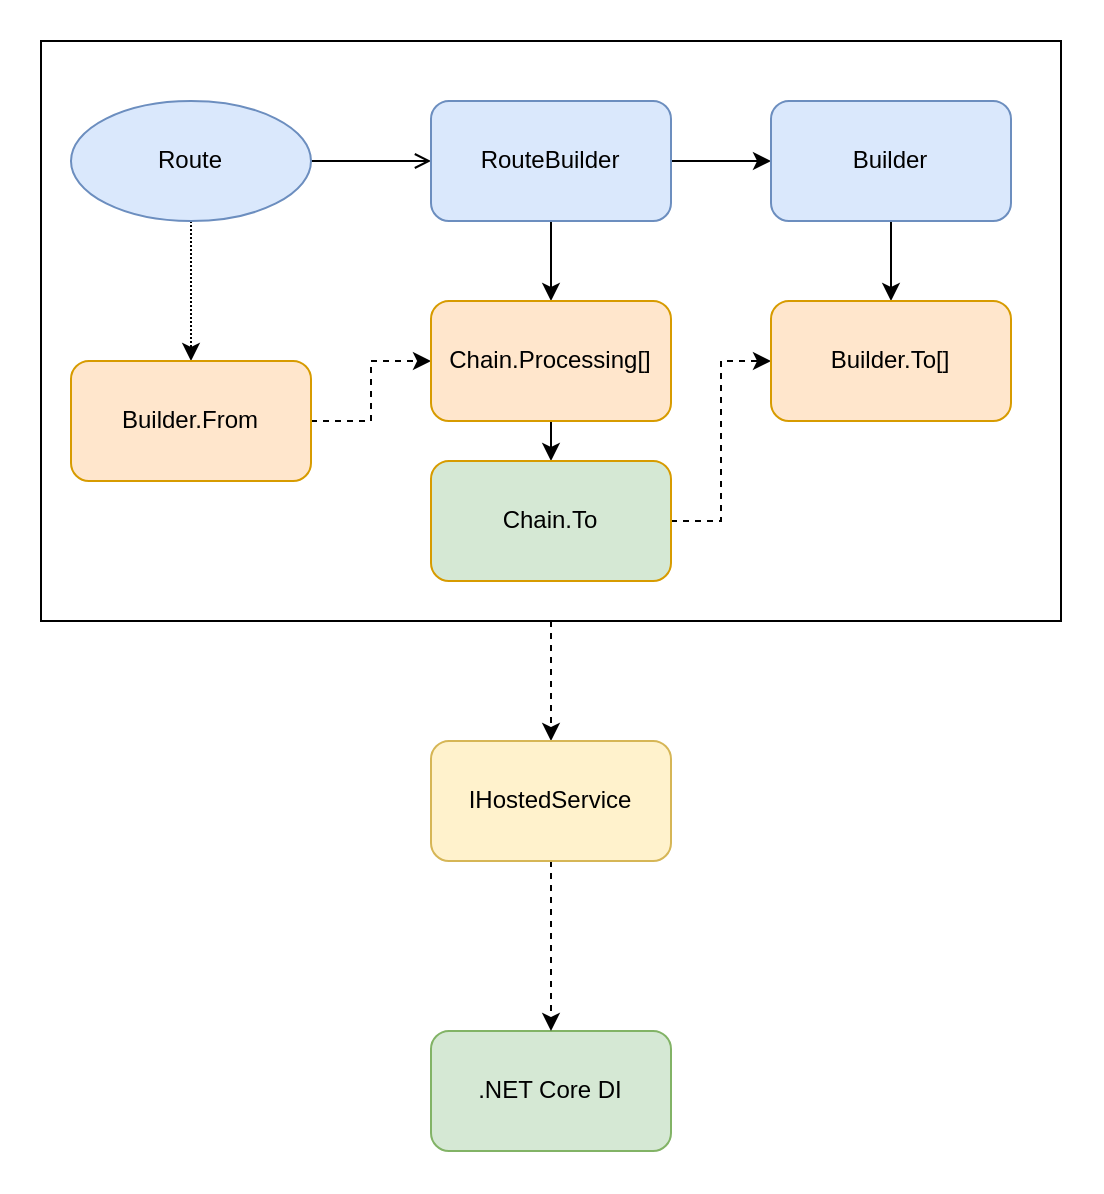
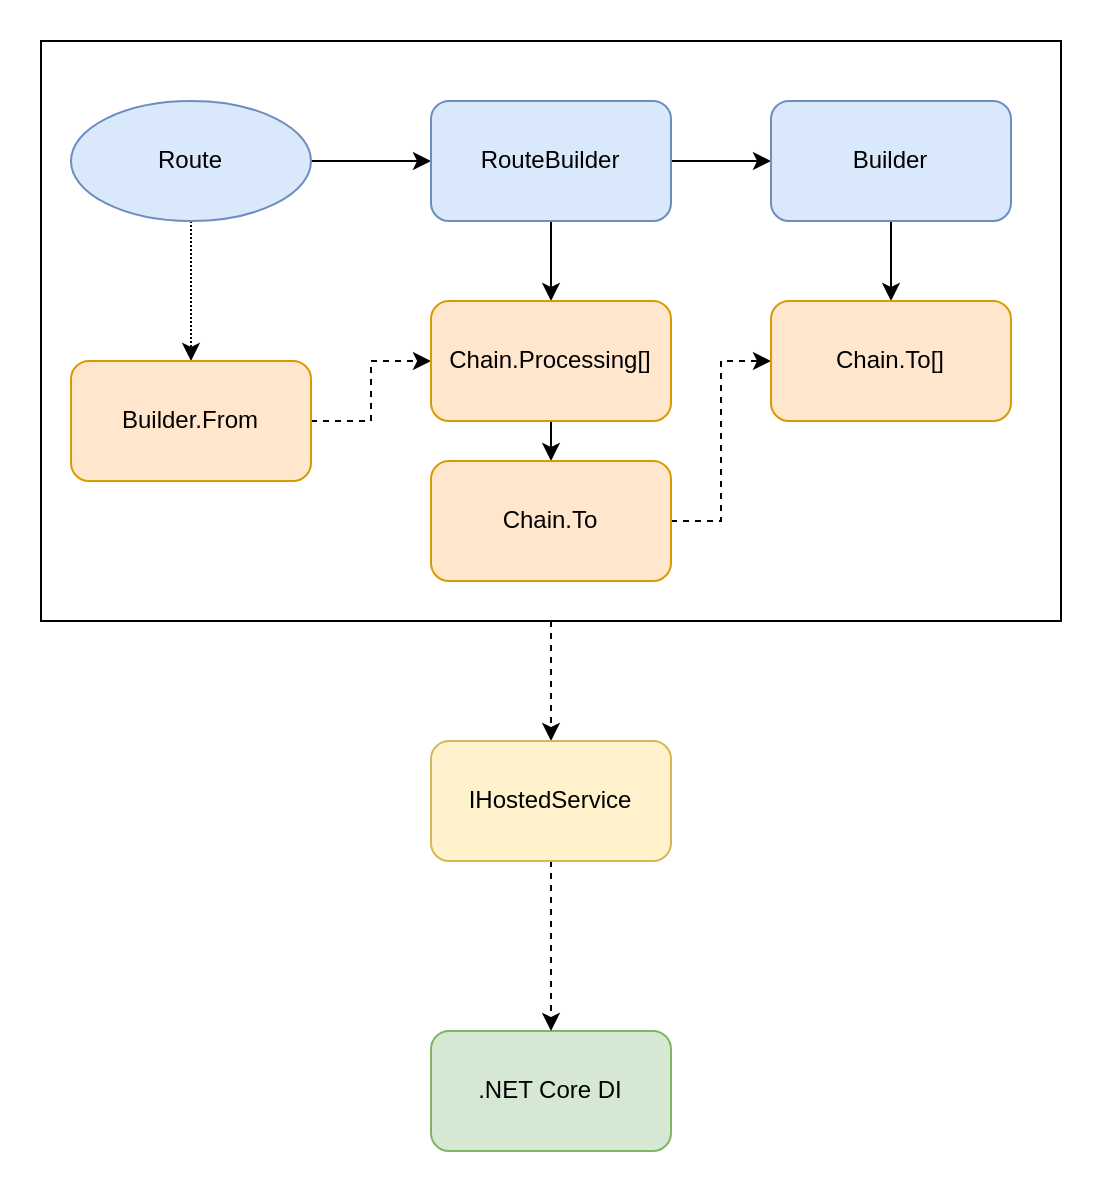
edge "Route" -> "RouteBuilder": arrowhead open -> classic
node "Builder.To[]": label "Builder.To[]" -> "Chain.To[]"
node "Chain.To": fillcolor #d5e8d4 -> #ffe6cc
